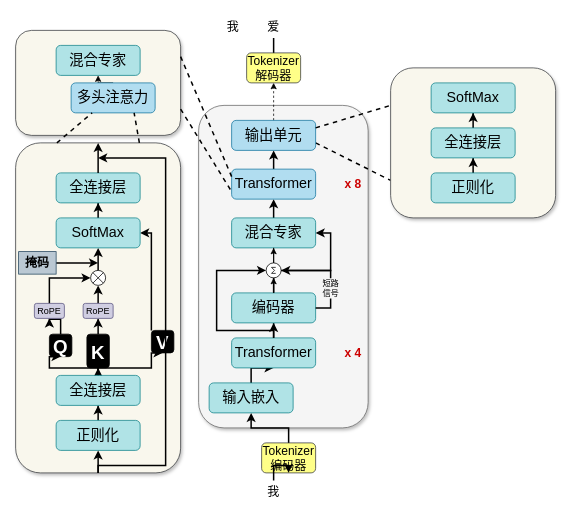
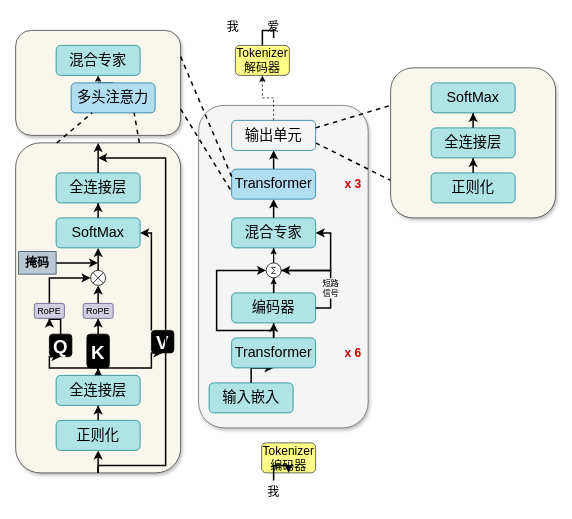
node "Tokenizer 解码器": moved (273, 68) -> (262, 60)
node "输出单元": fillcolor #b1ddf0 -> #f5f5f5
node "x 8": label "x 8" -> "x 3"
node "x 4": label "x 4" -> "x 6"
edge "Tokenizer 编码器" -> "输入嵌入": removed
